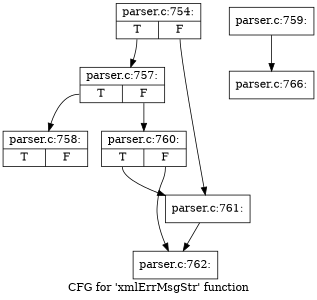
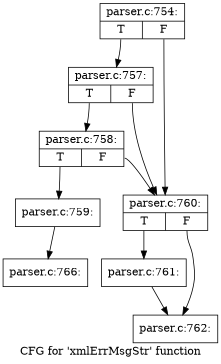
edge "parser.c:754:" -> "parser.c:761:": now "parser.c:754:" -> "parser.c:760:"
edge "parser.c:758:" -> "parser.c:760:": added
edge "parser.c:758:" -> "parser.c:759:": added
